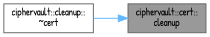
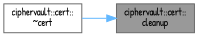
node "ciphervault::cleanup:: ~cert": label "ciphervault::cleanup:: ~cert" -> "ciphervault::cert:: ~cert"
